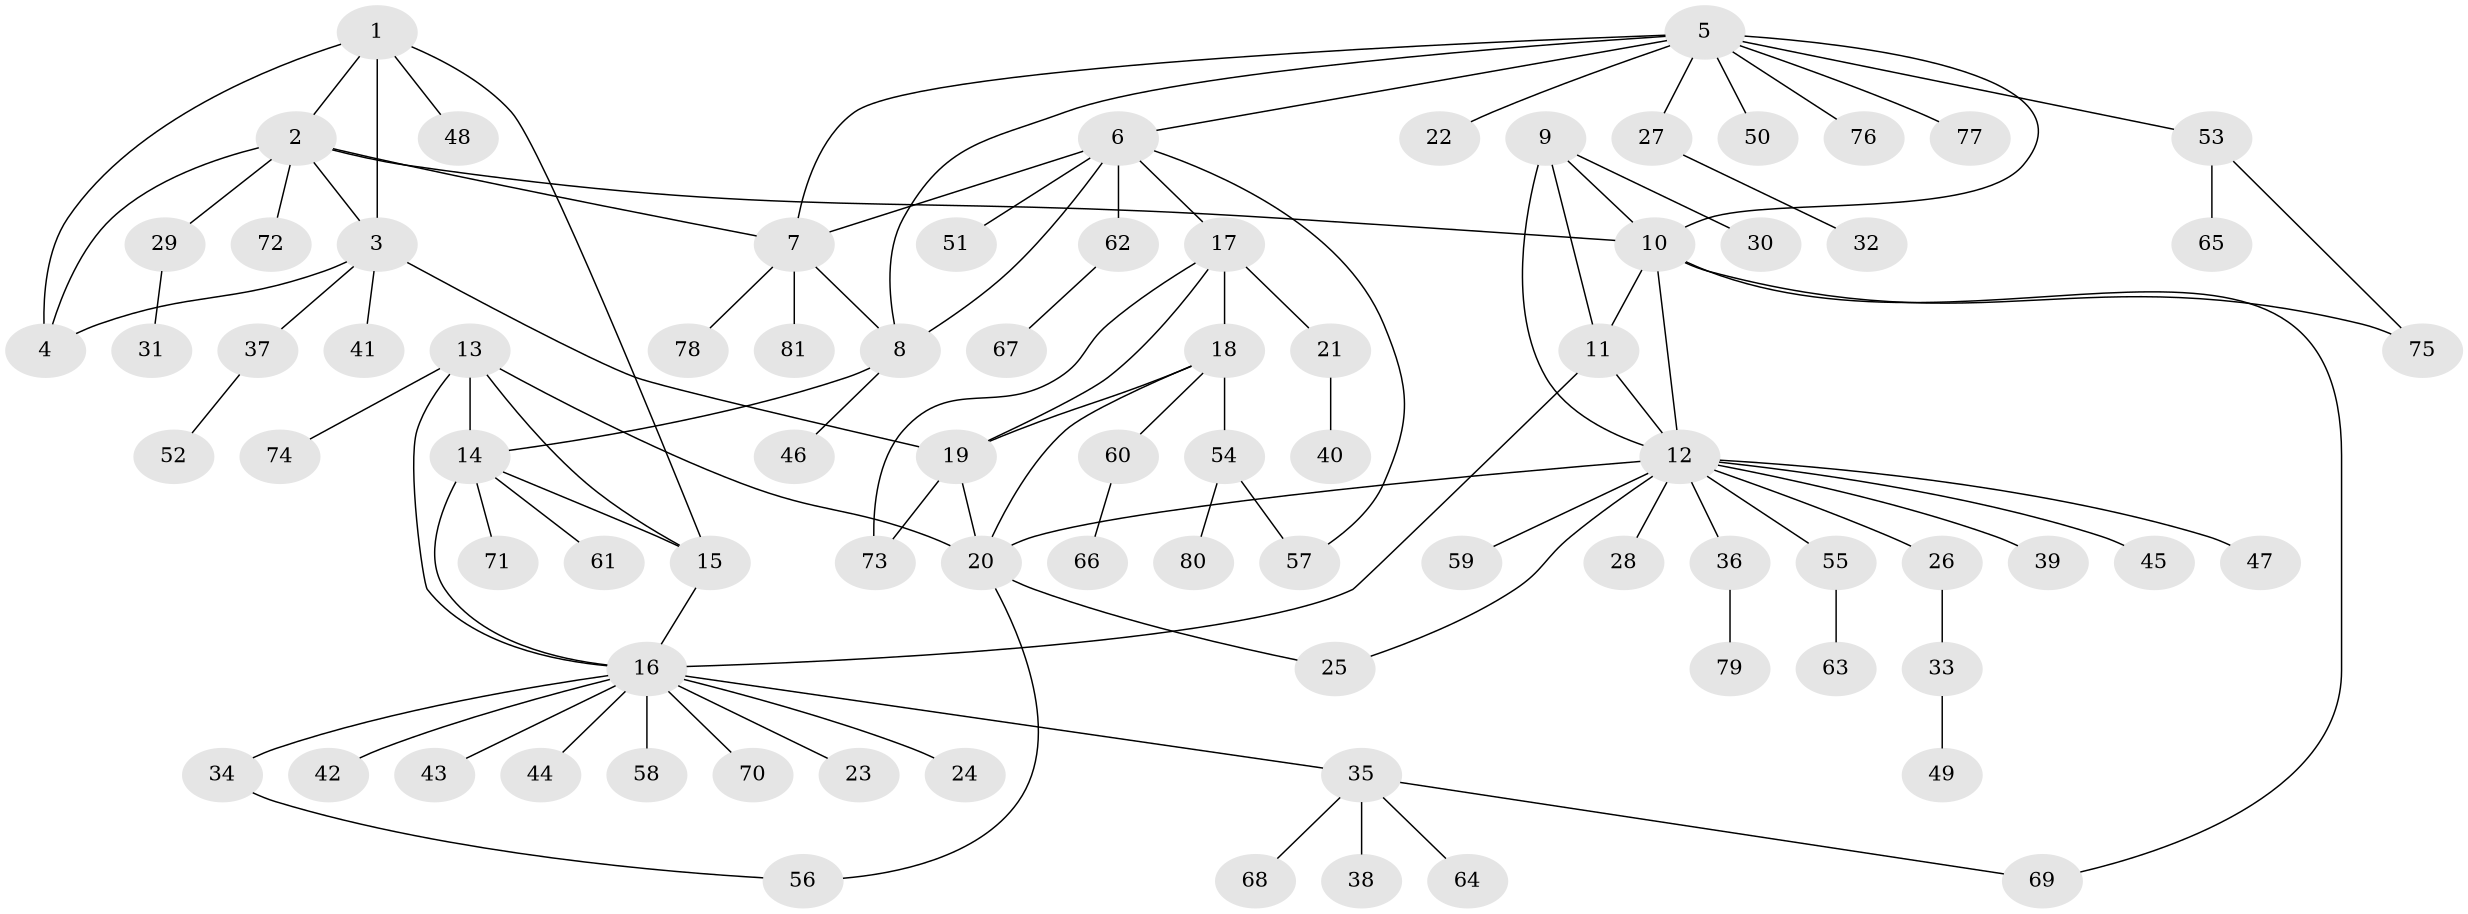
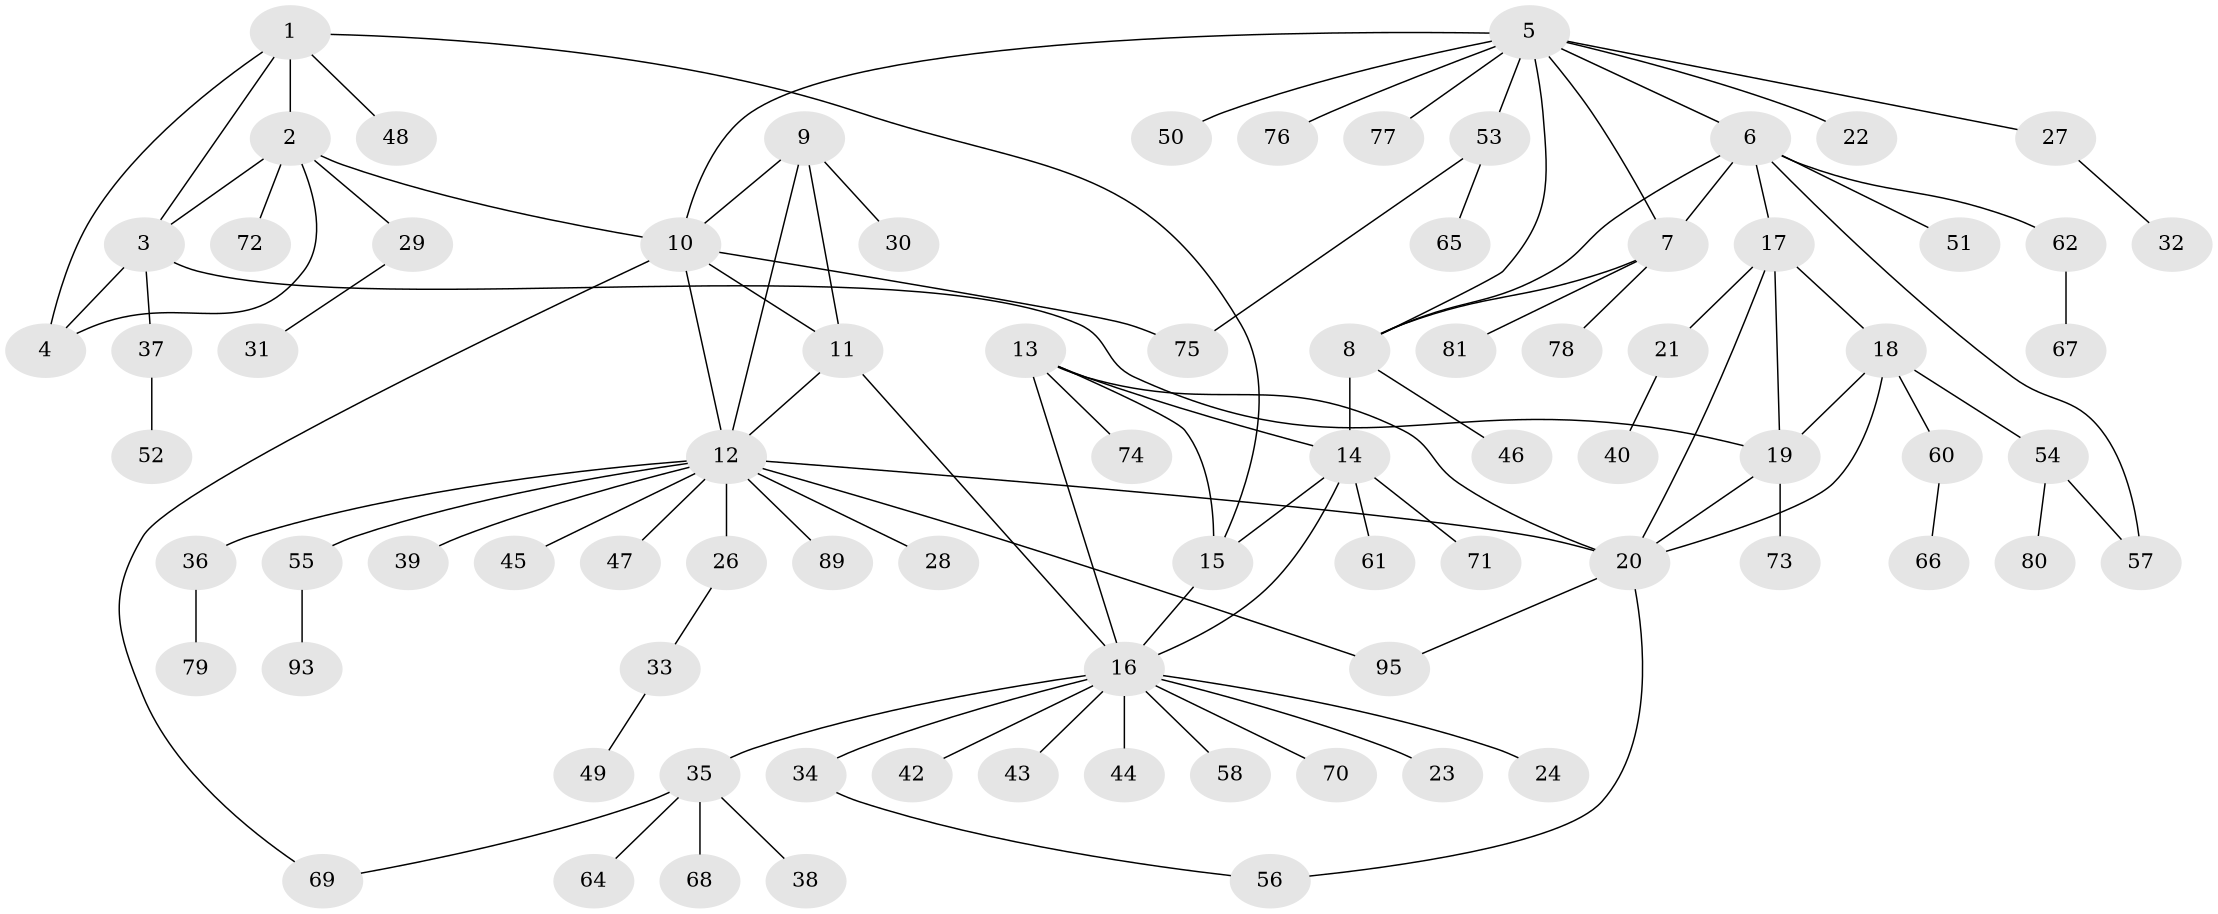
edge "2" -- "7": removed
node "41": removed
edge "17" -- "73": now "17" -- "20"
node "59": label "59" -> "89"
node "25": label "25" -> "95"
node "63": label "63" -> "93"
